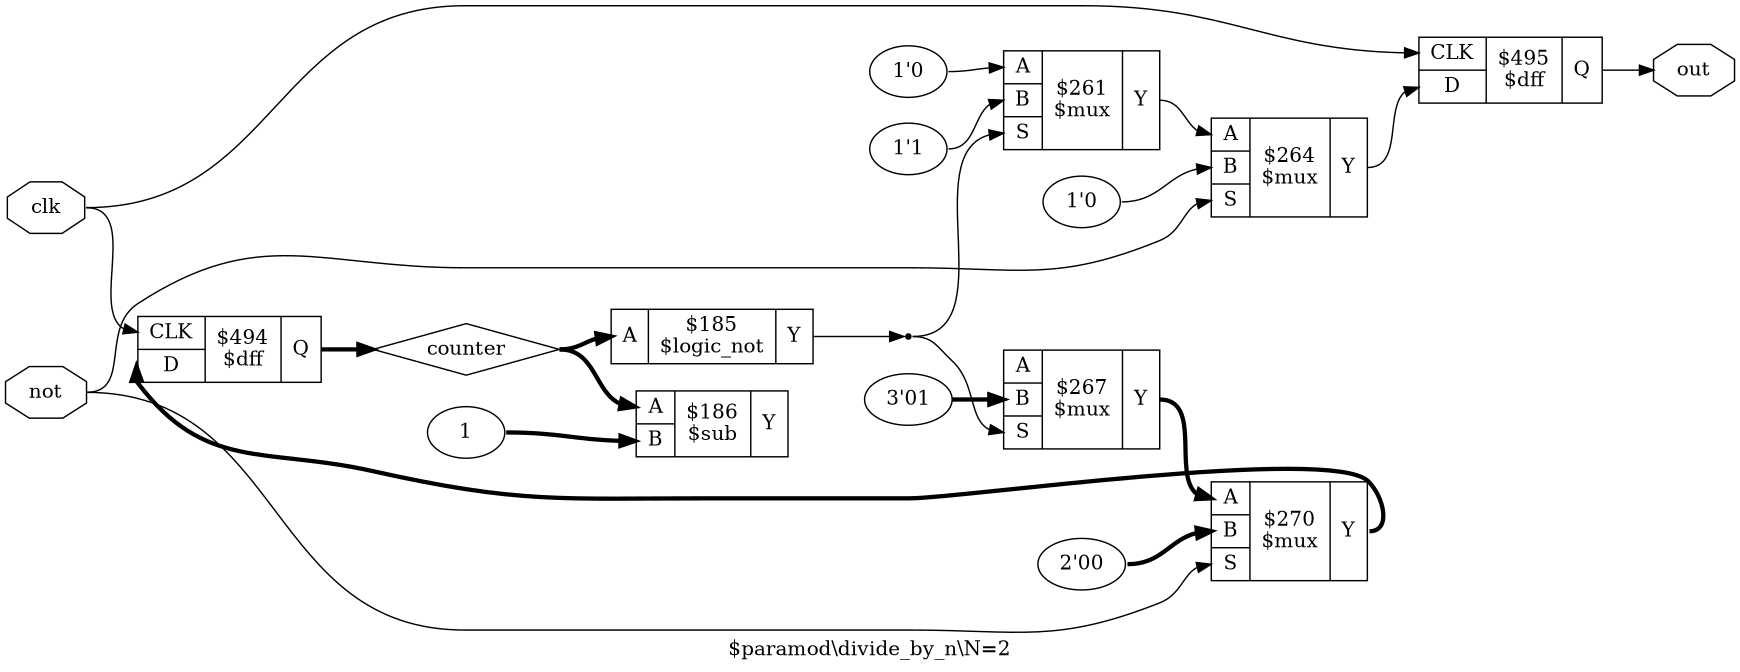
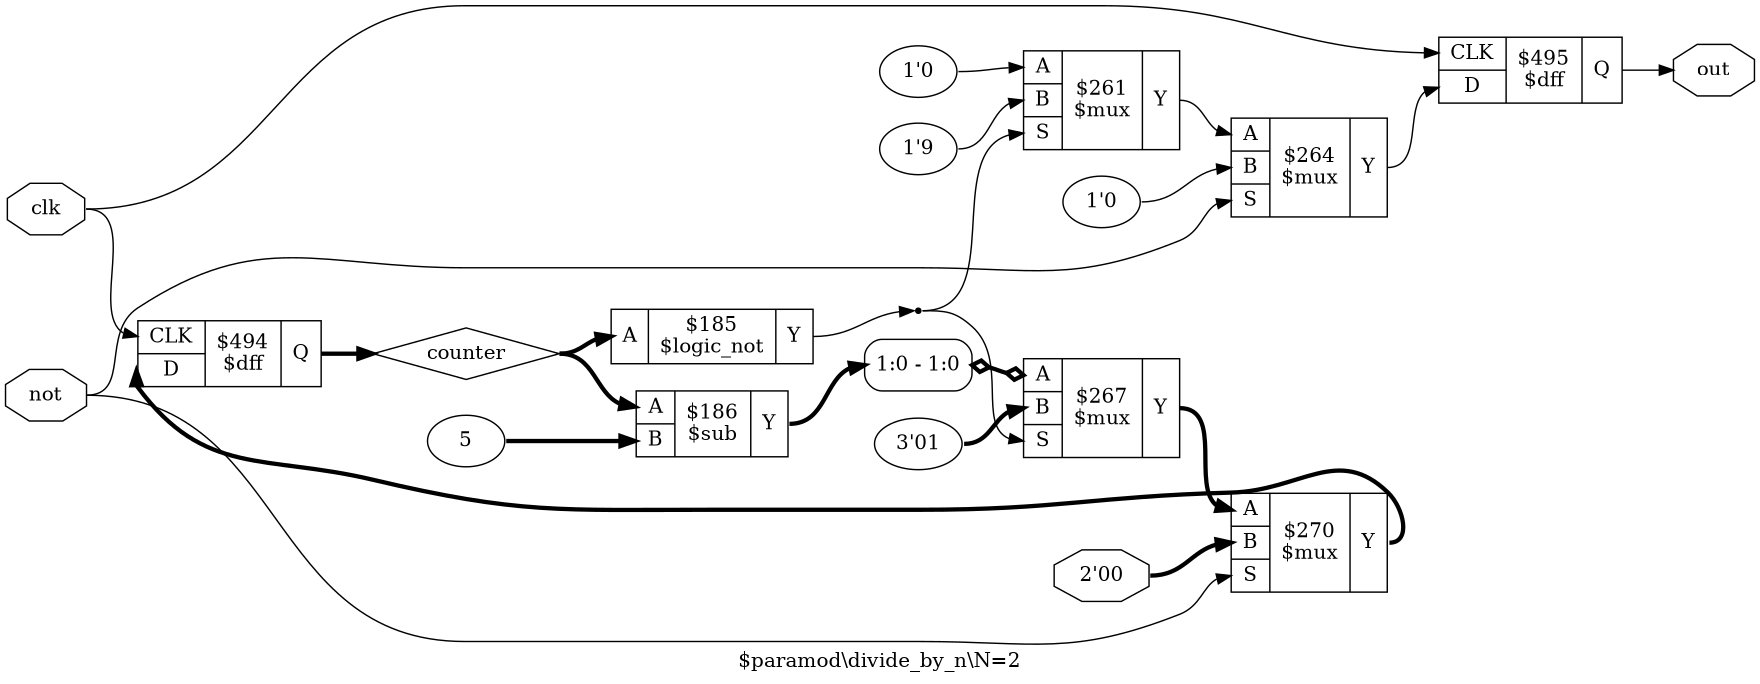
node "1'1": label "1'1" -> "1'9"
node "1:0 - 1:0": added
node "1": label "1" -> "5"
node "2'00": shape ellipse -> octagon
